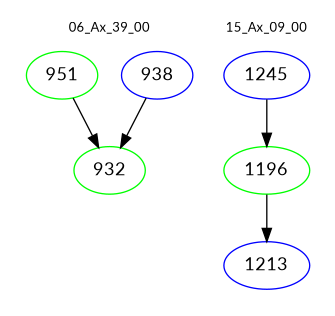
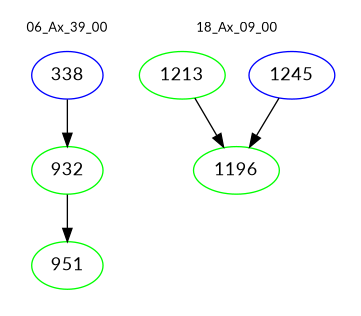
cluster "15_Ax_09_00": label "15_Ax_09_00" -> "18_Ax_09_00"
node "938": label "938" -> "338"
edge "951" -> "932": reversed
edge "1196" -> "1213": reversed
node "1213": color blue -> green
